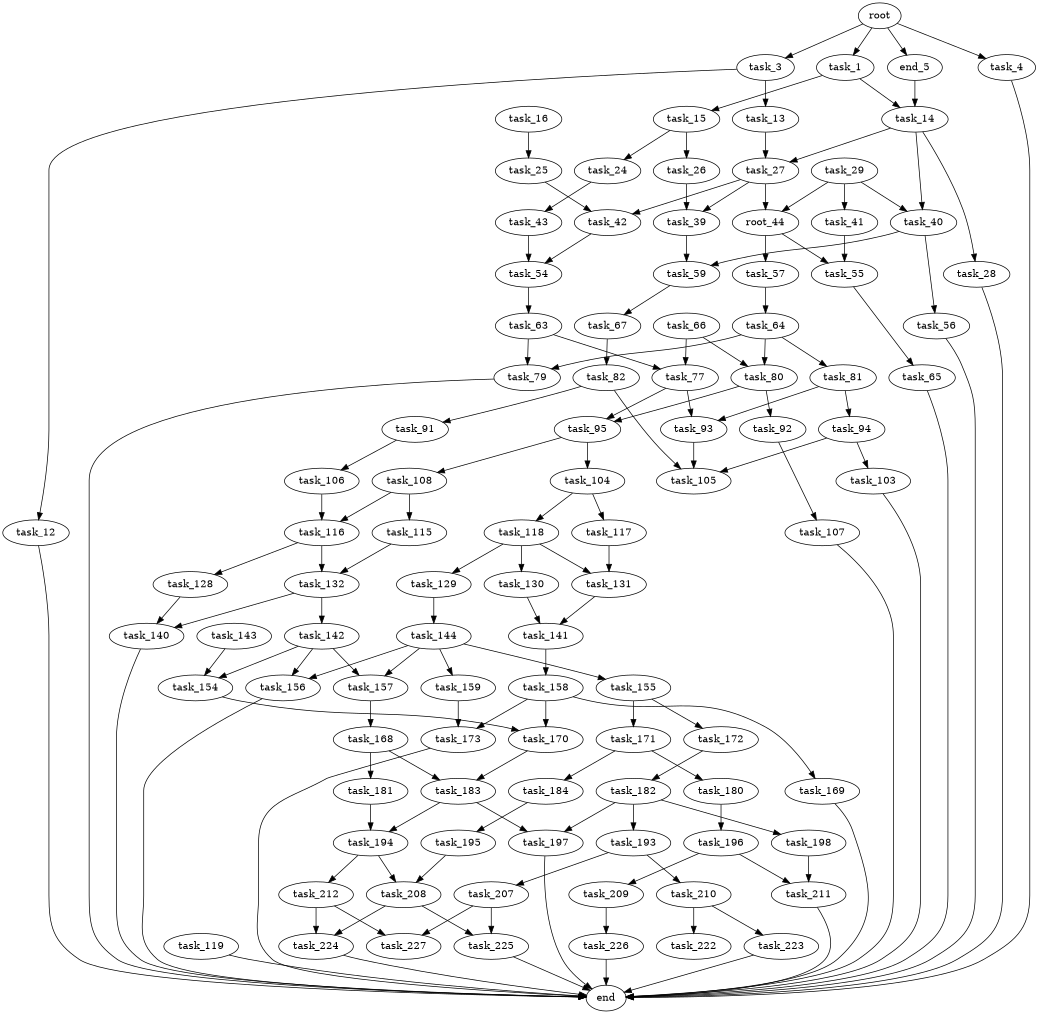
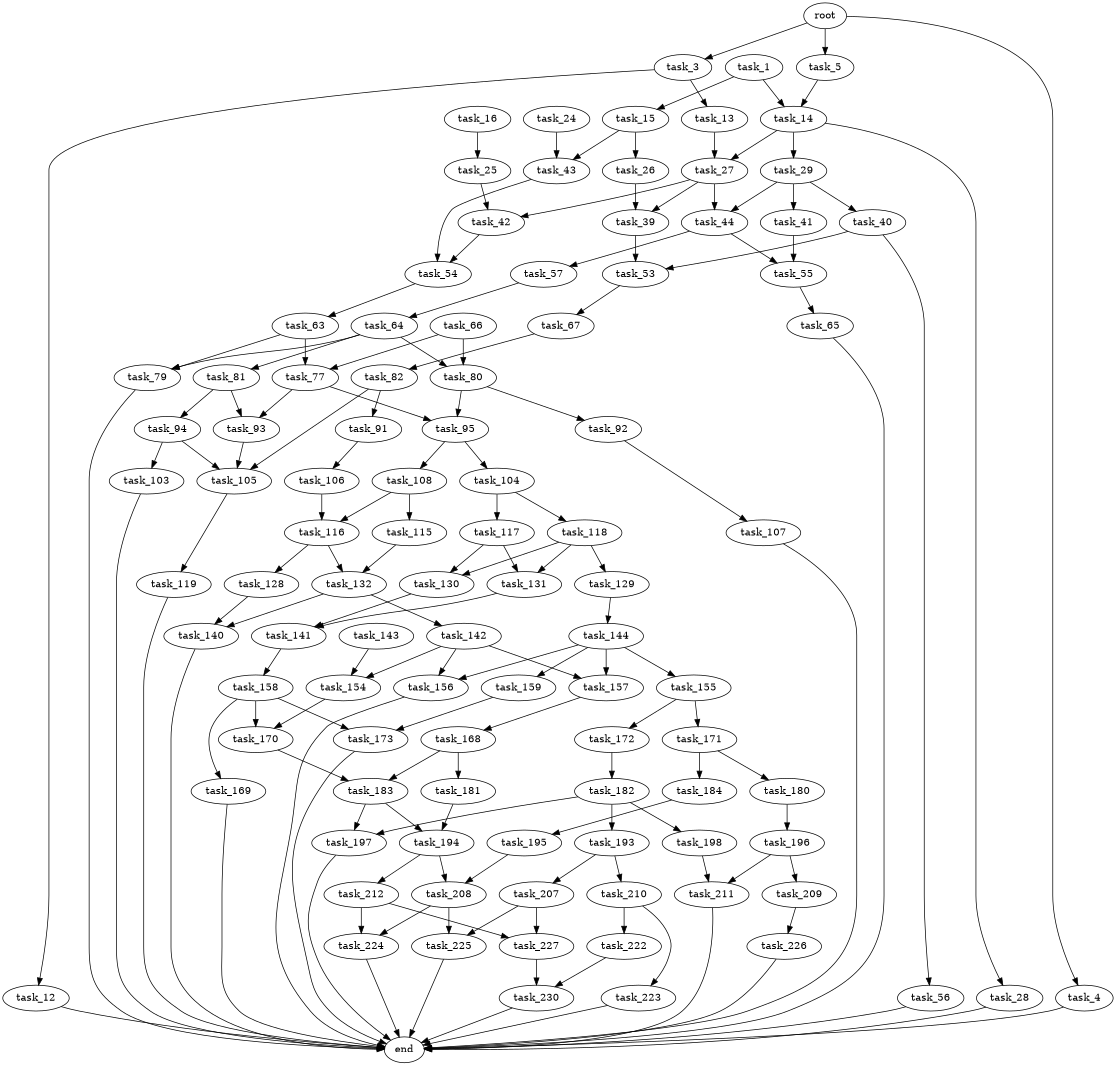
edge "root" -> "task_1": removed
node "end_5": label "end_5" -> "task_5"
edge "task_15" -> "task_24": now "task_15" -> "task_43"
edge "task_14" -> "task_40": now "task_14" -> "task_29"
node "root_44": label "root_44" -> "task_44"
node "task_59": label "task_59" -> "task_53"
edge "task_105" -> "task_119": added
edge "task_117" -> "task_130": added
node "task_230": added
